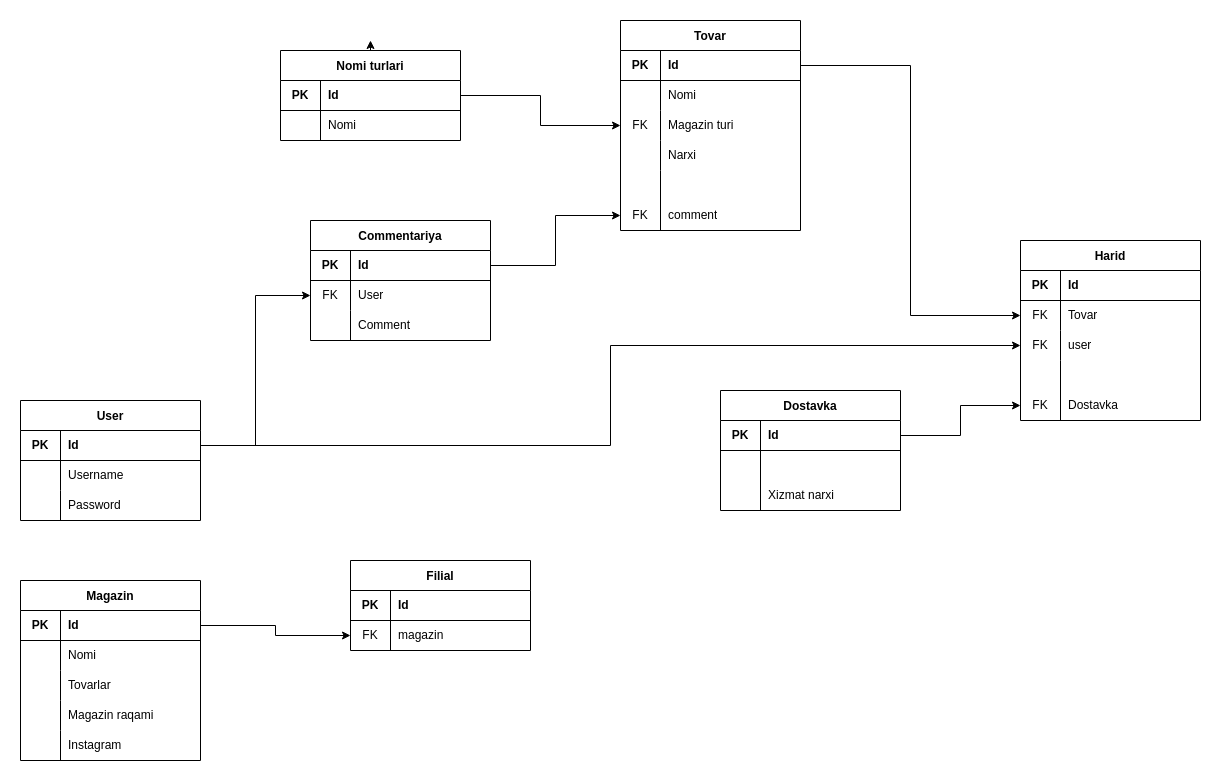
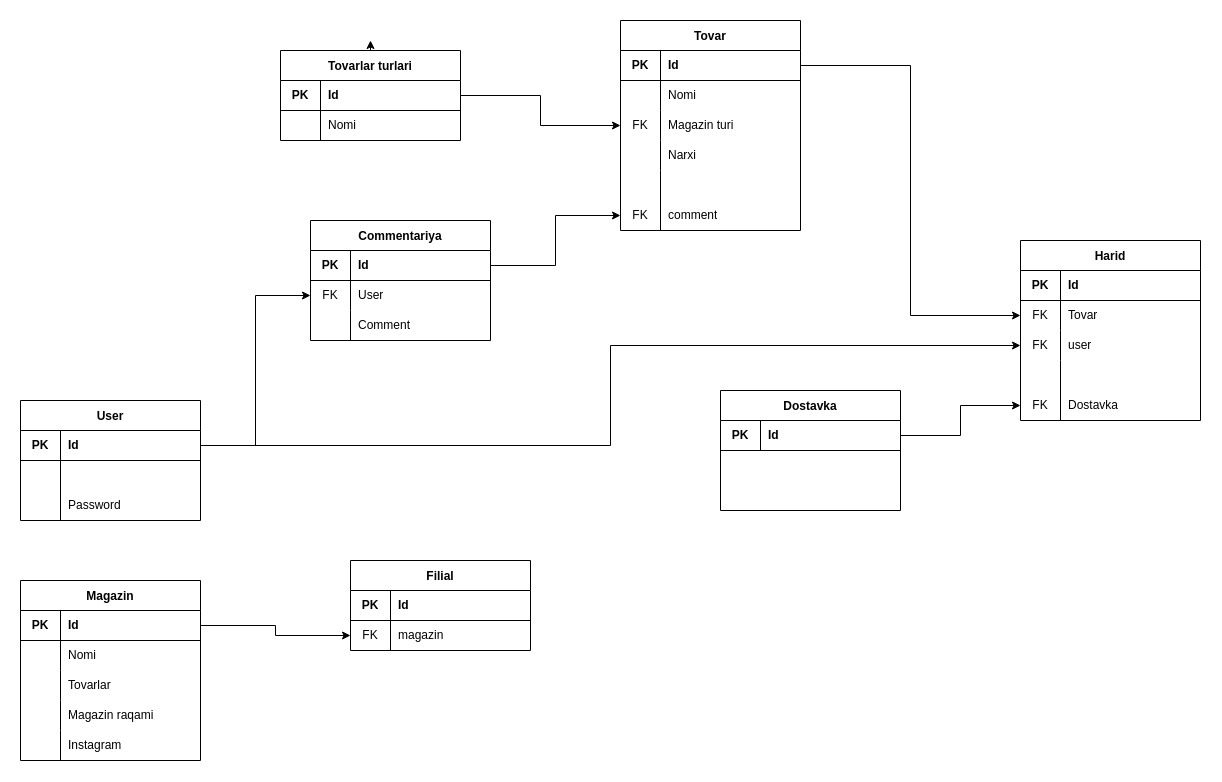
node "Nomi turlari": label "Nomi turlari" -> "Tovarlar turlari"
node "Username": removed
node "Xizmat narxi": removed
